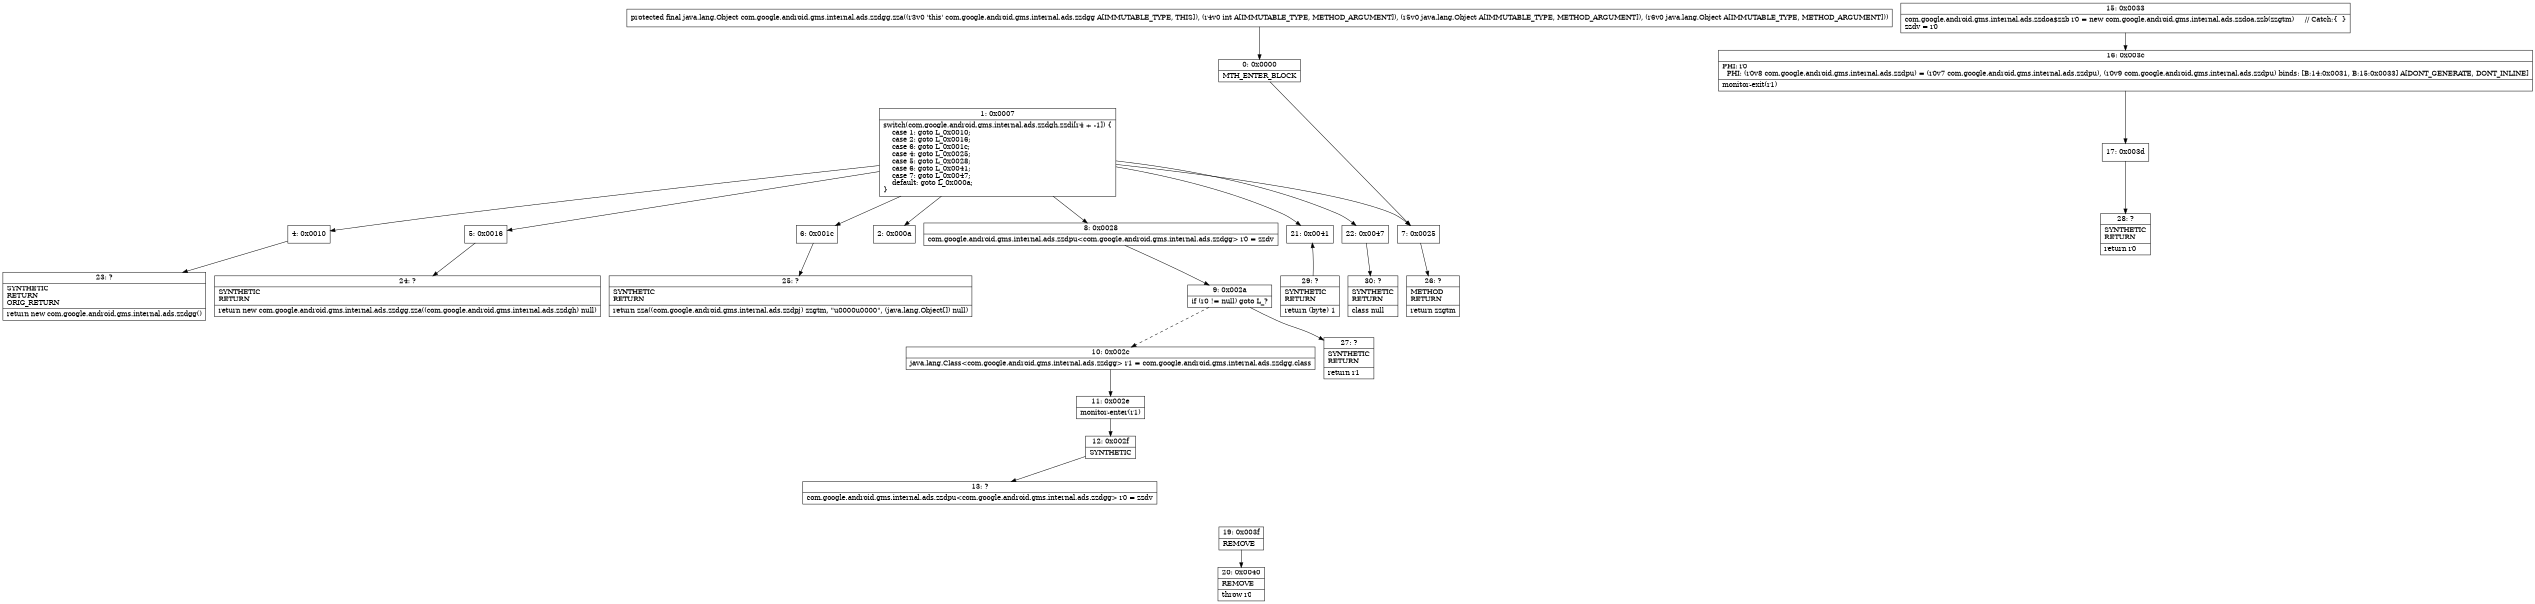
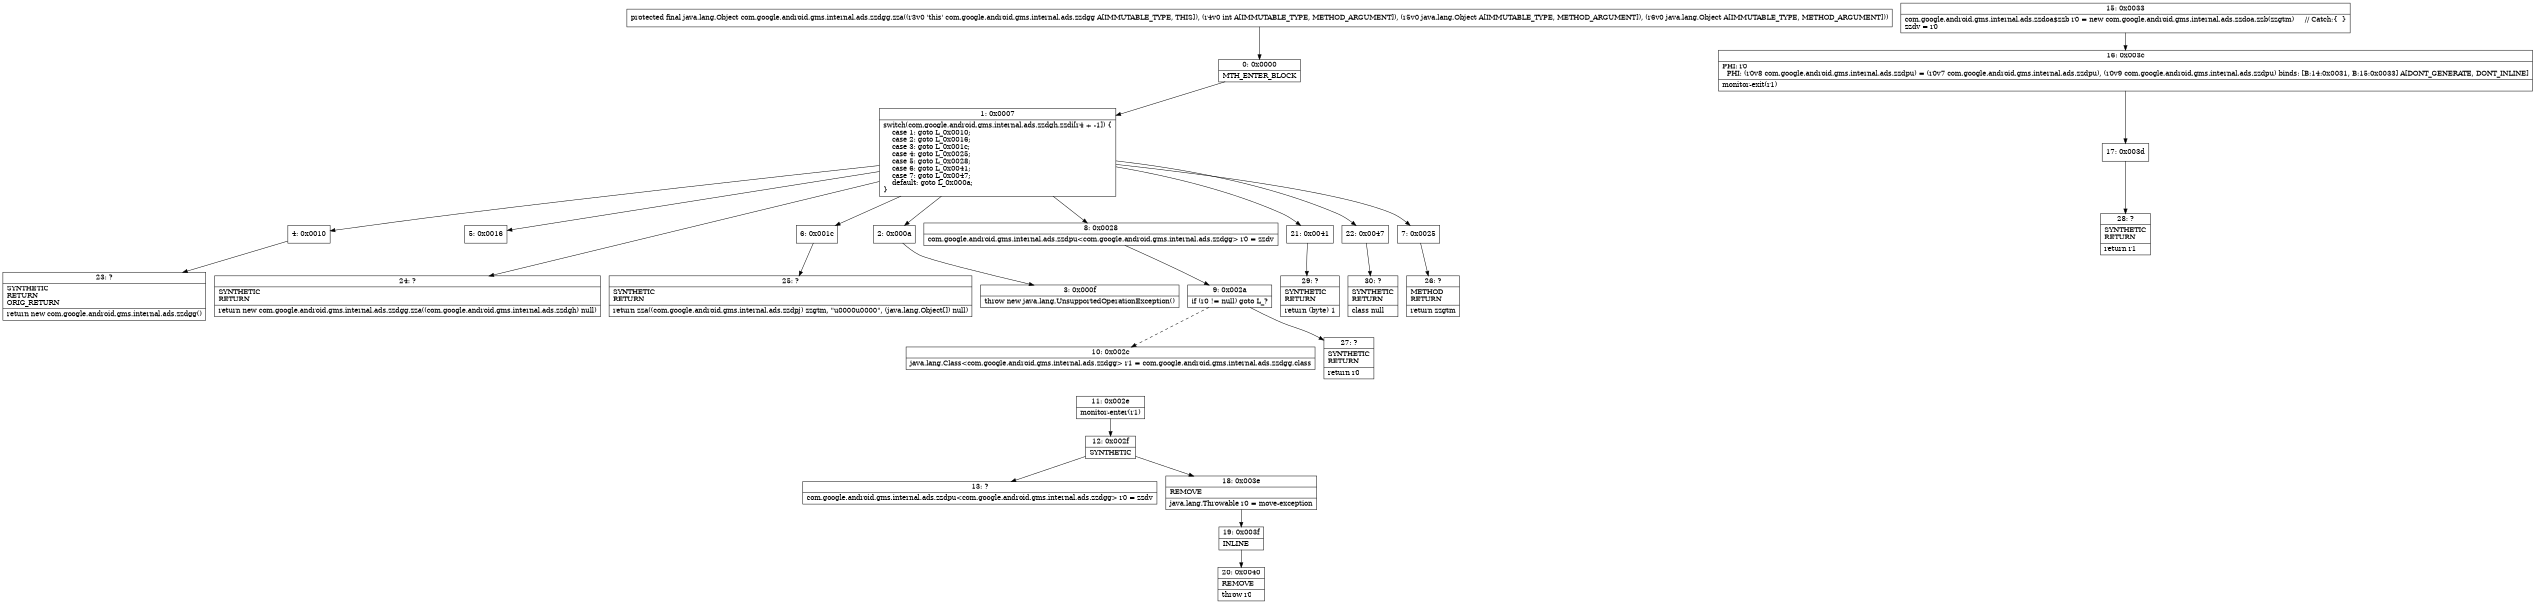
node "1: 0x0007": text "case 6: goto L_0x001c;" -> "case 3: goto L_0x001c;"
edge "0: 0x0000" -> "7: 0x0025": now "0: 0x0000" -> "1: 0x0007"
node "28: ?": text "return r0" -> "return r1"
edge "5: 0x0016" -> "24: ?": now "1: 0x0007" -> "24: ?"
edge "29: ?" -> "21: 0x0041": reversed
node "3: 0x000f": added
node "27: ?": text "return r1" -> "return r0"
edge "10: 0x002c" -> "11: 0x002e": removed
node "18: 0x003e": added
node "19: 0x003f": text "REMOVE" -> "INLINE"
